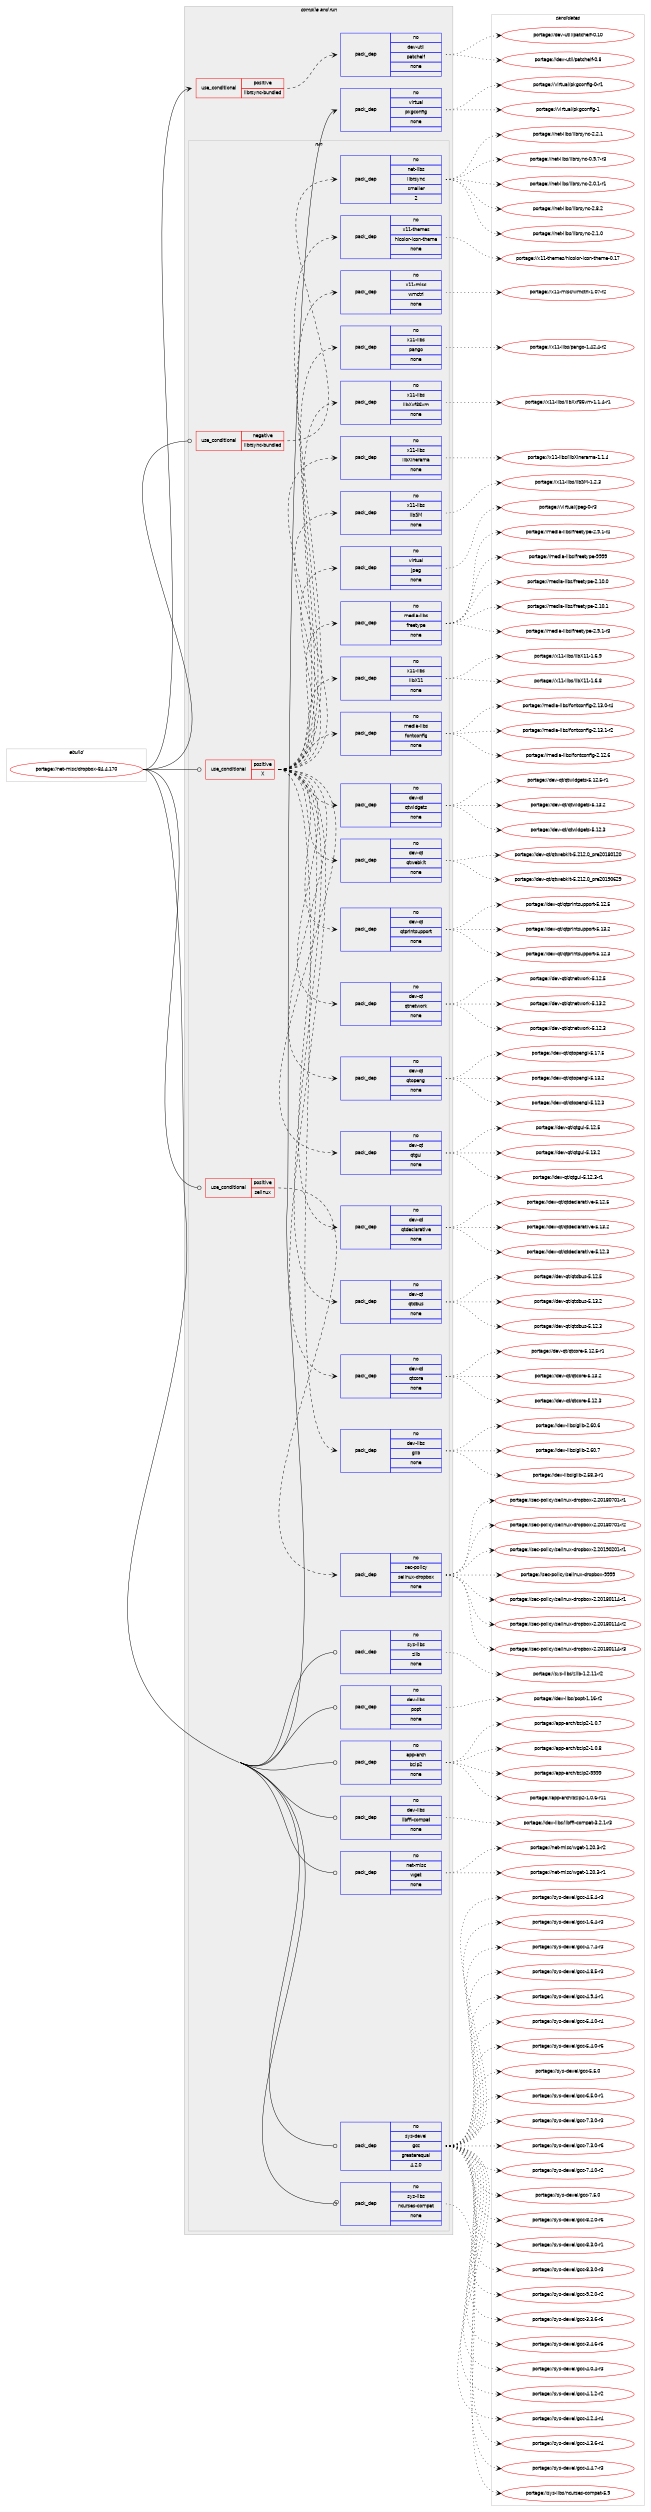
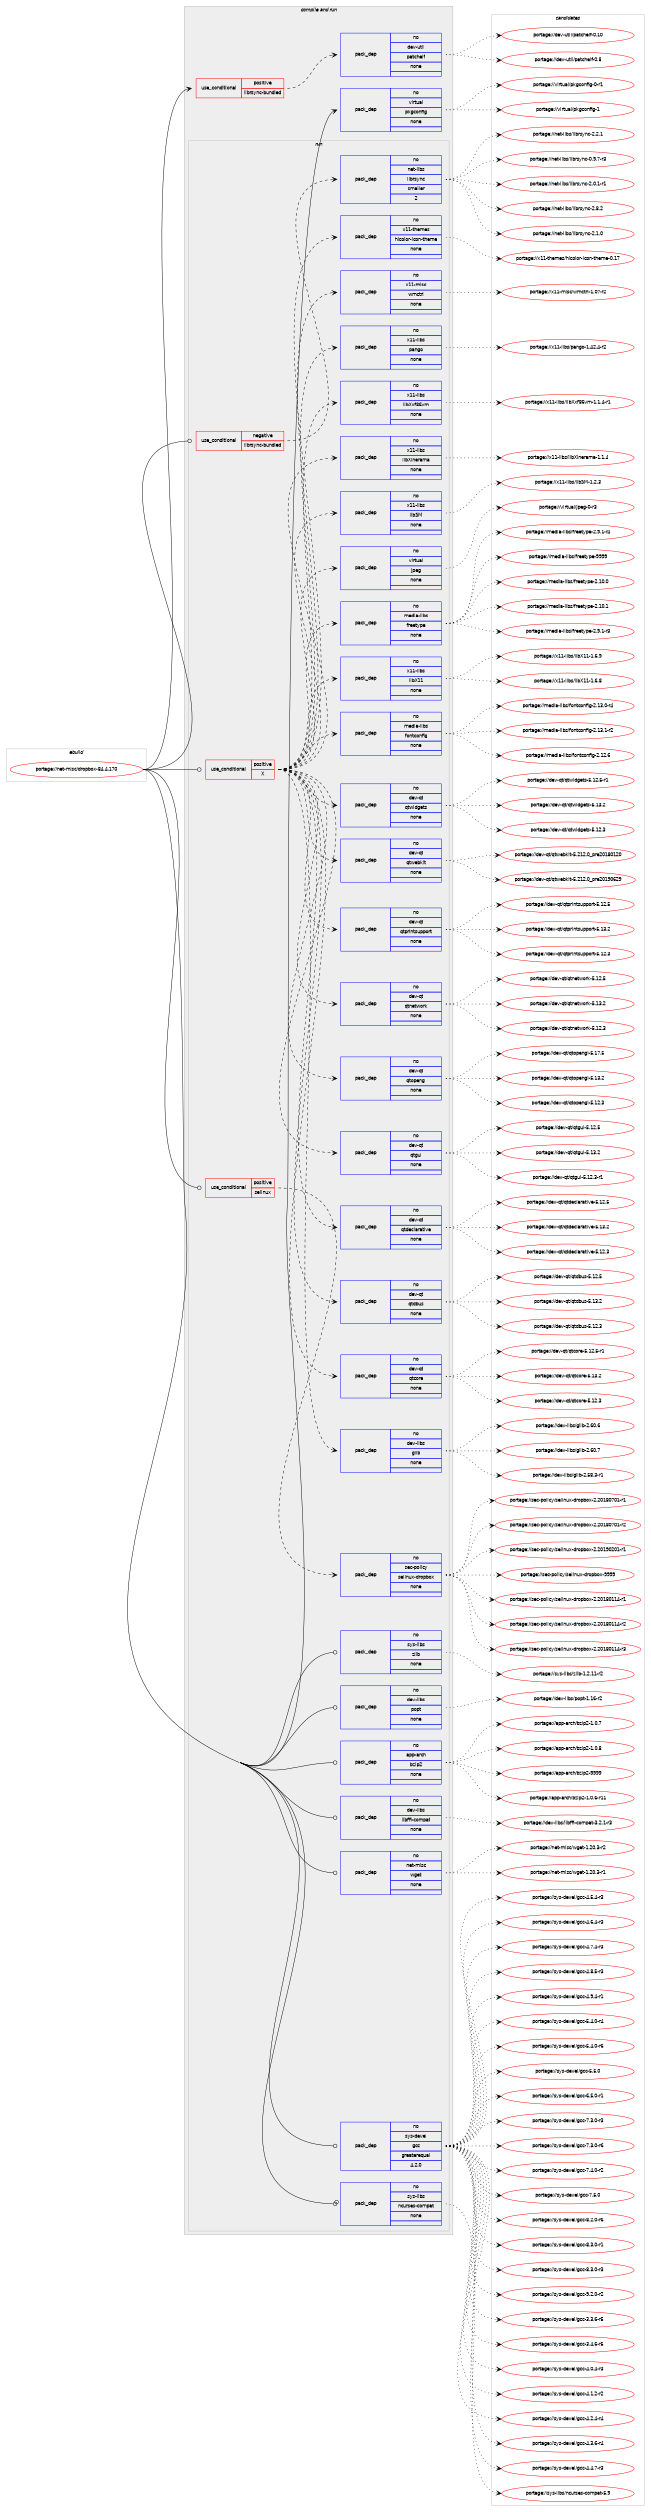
node "portage://sys-devel/gcc-1.6.4-r3": label "portage://sys-devel/gcc-1.6.4-r3" -> "portage://sys-devel/gcc-4.6.4-r3"
